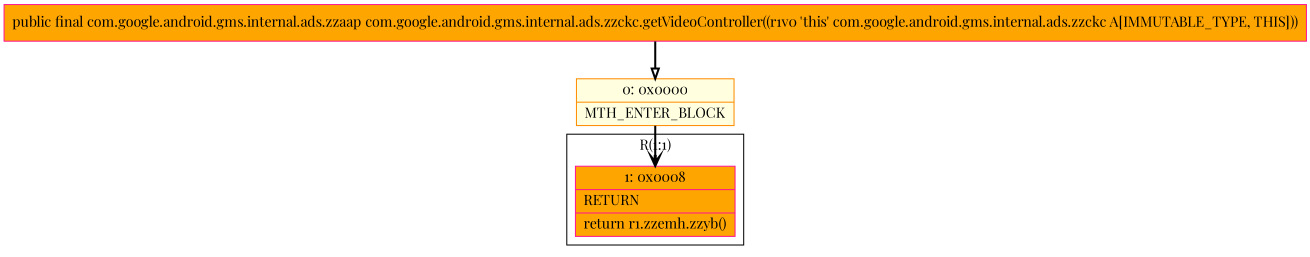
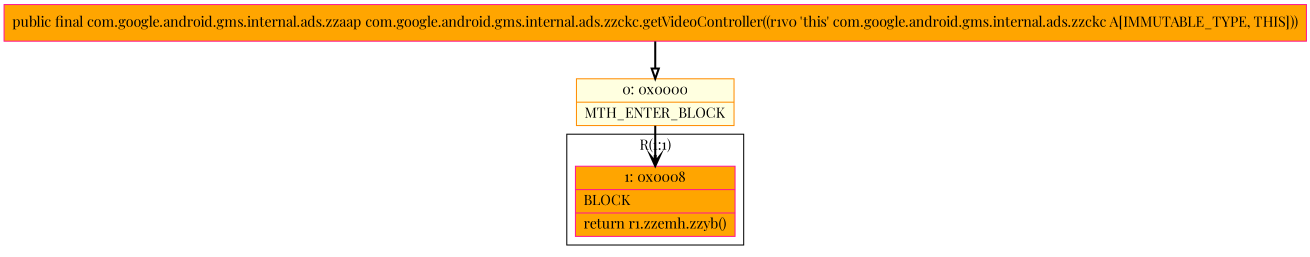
node "1: 0x0008": text "RETURN" -> "BLOCK"
